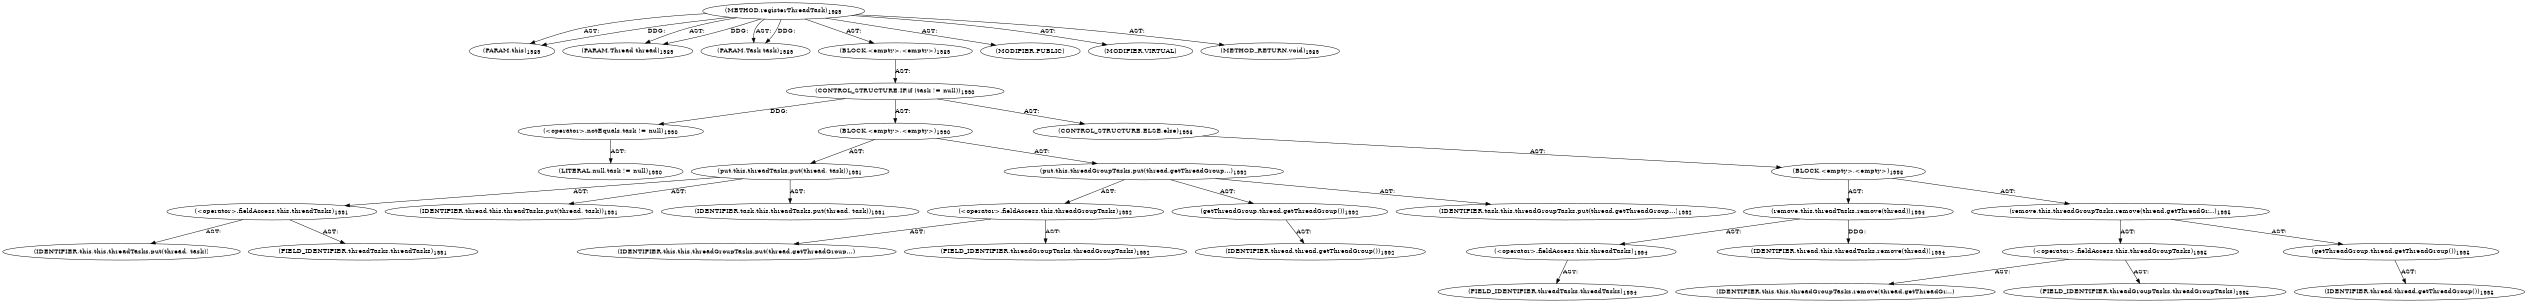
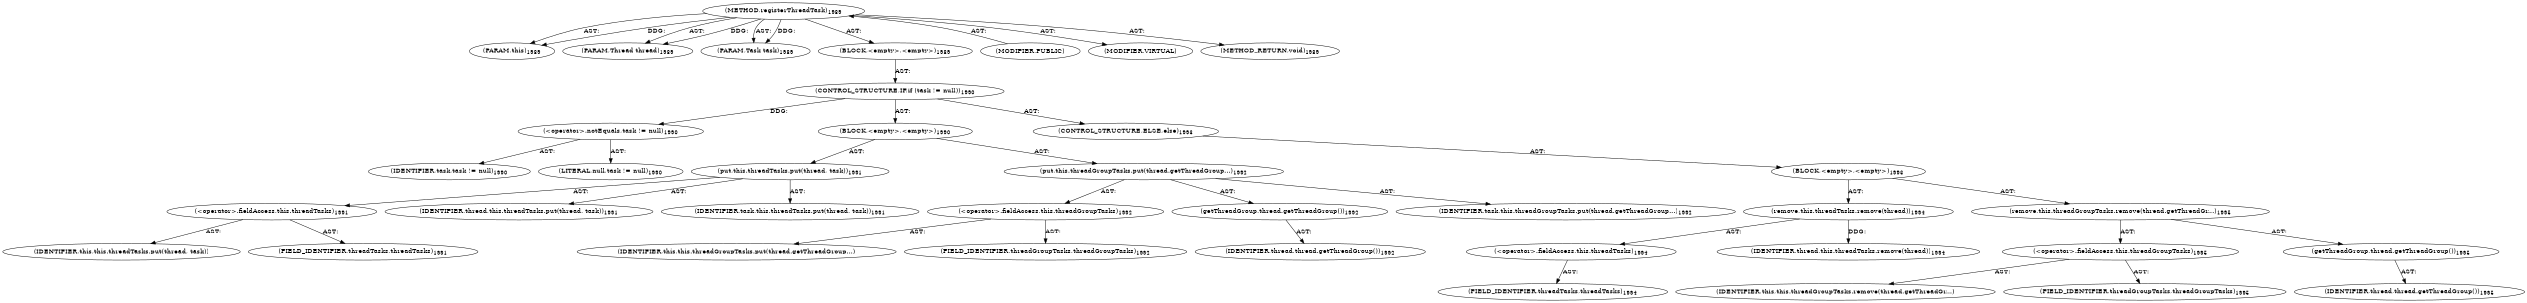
edge "(METHOD,registerThreadTask)" -> "(MODIFIER,PUBLIC)": reversed
node "(IDENTIFIER,task,task != null)": added
